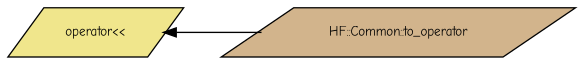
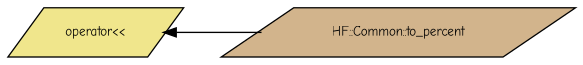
node "HF::Common::to_operator": label "HF::Common::to_operator" -> "HF::Common::to_percent"
